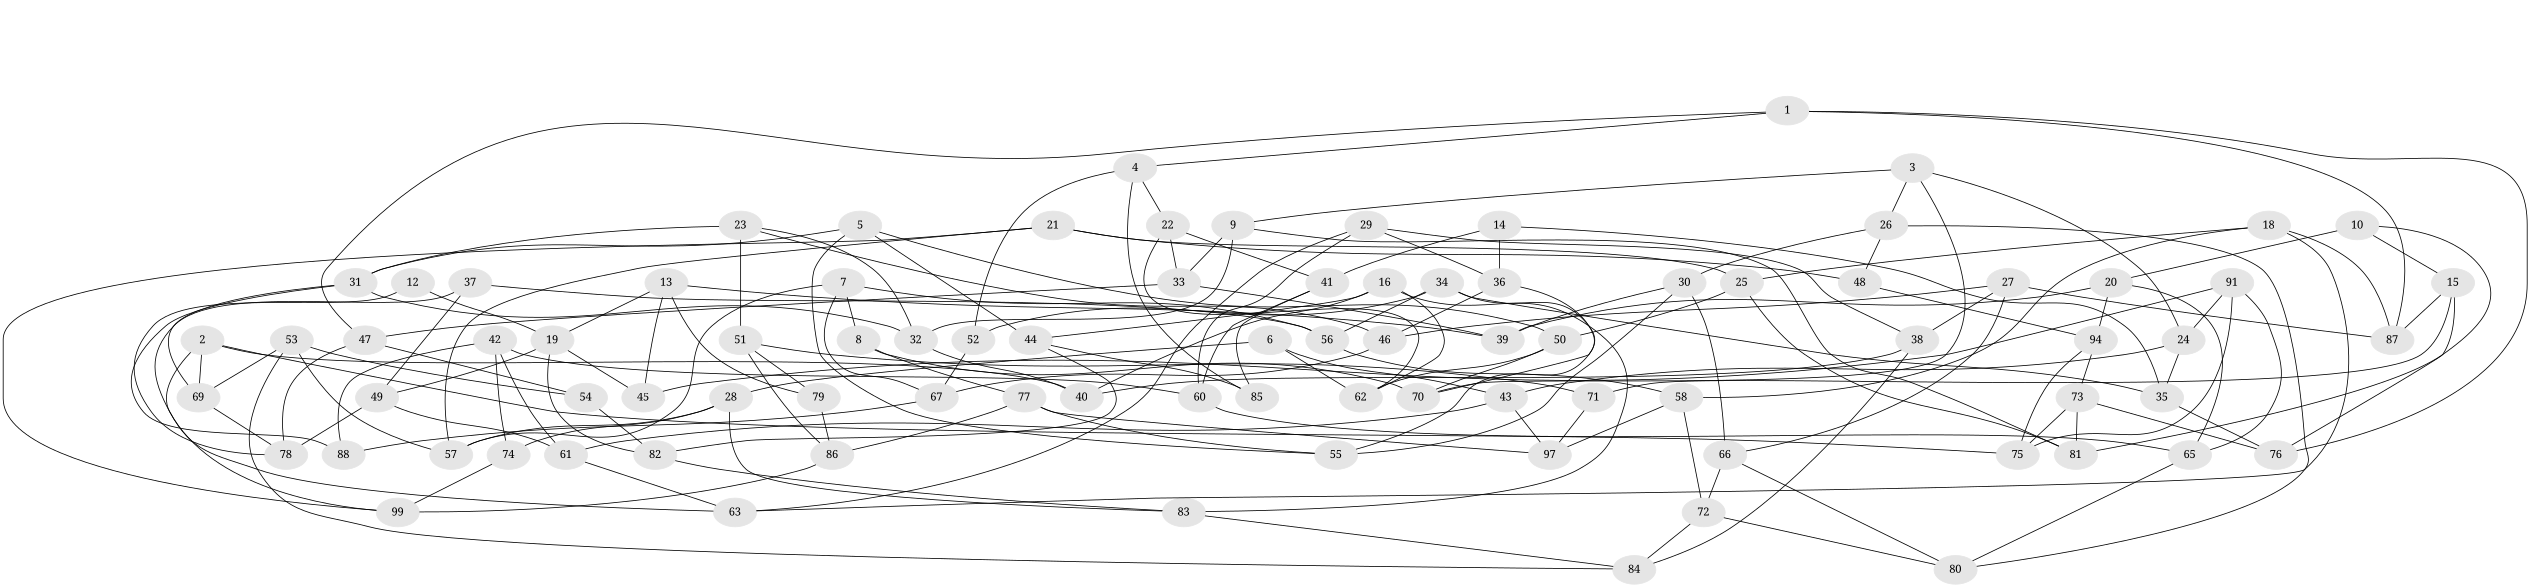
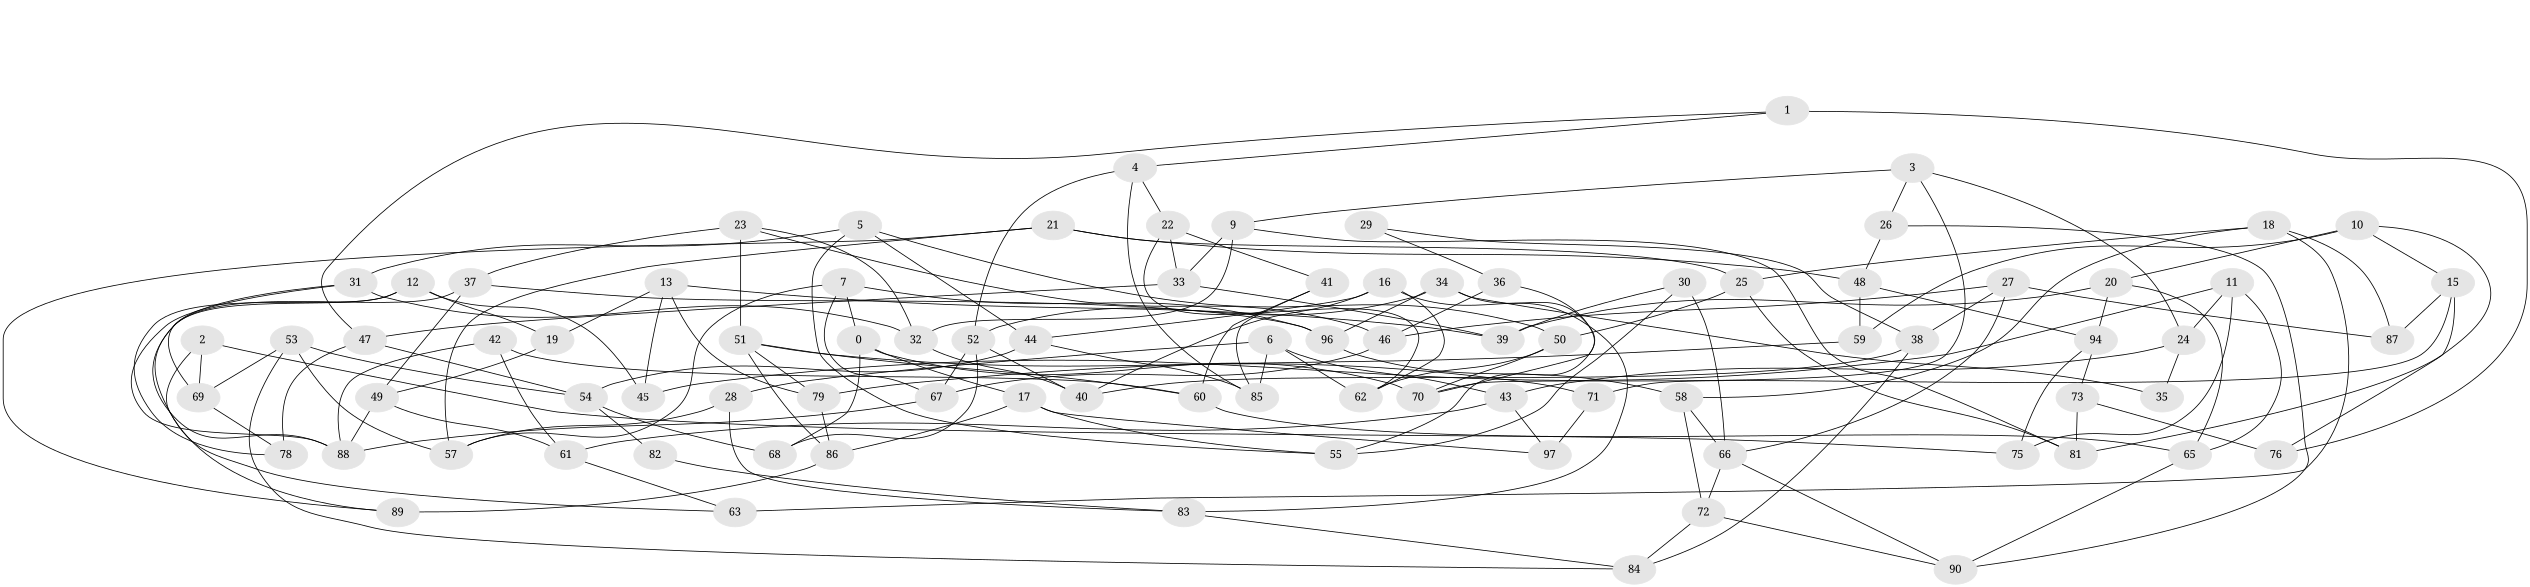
edge "1" -- "87": removed
node "14": removed
edge "23" -- "31": now "23" -- "37"
edge "26" -- "30": removed
node "91": label "91" -> "11"
edge "29" -- "60": now "51" -- "60"
edge "12" -- "88": added
node "8": label "8" -> "0"
node "56": label "56" -> "96"
node "59": added
edge "2" -- "40": now "52" -- "40"
edge "6" -- "85": added
edge "19" -- "45": now "12" -- "45"
node "77": label "77" -> "17"
edge "19" -- "82": removed
edge "49" -- "78": now "49" -- "88"
edge "73" -- "75": removed
edge "58" -- "97": now "58" -- "66"
edge "35" -- "76": removed
edge "44" -- "82": now "44" -- "54"
edge "29" -- "63": removed
node "74": removed
node "68": added
node "99": label "99" -> "89"
node "80": label "80" -> "90"
